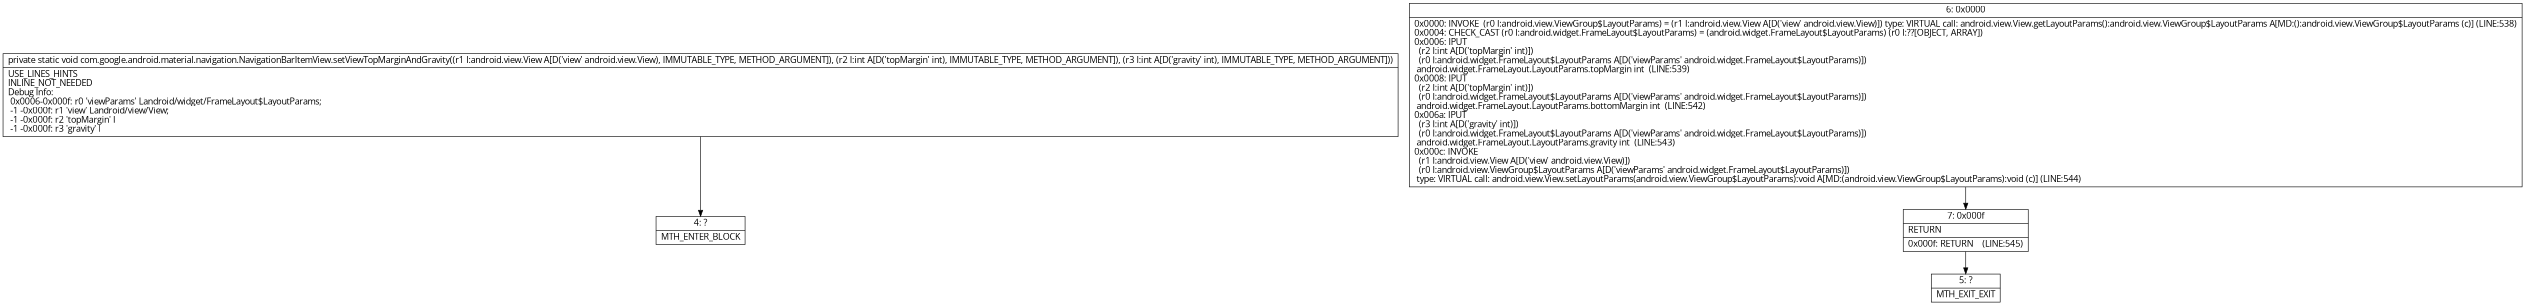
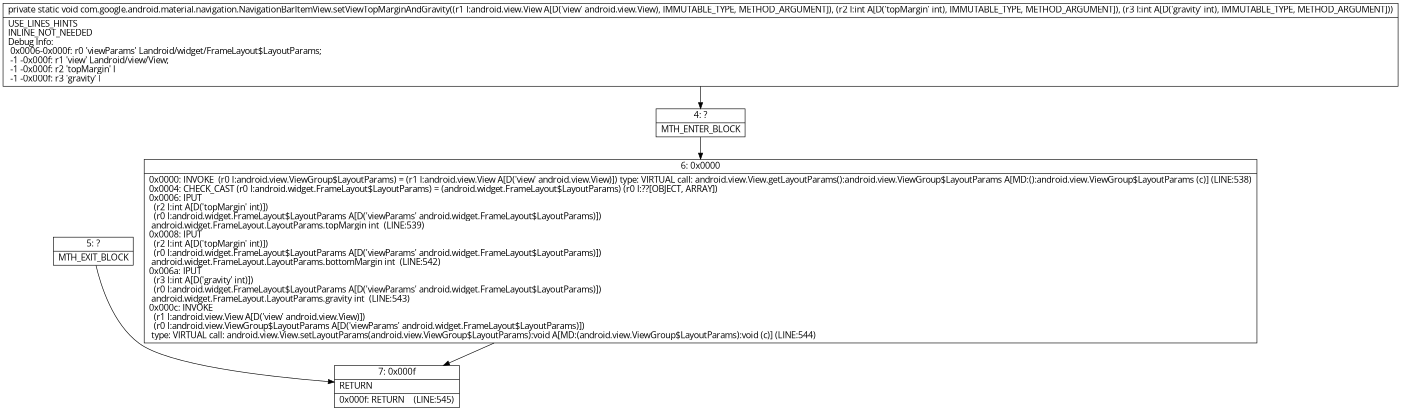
edge "4: ?" -> "6: 0x0000": added
edge "7: 0x000f" -> "5: ?": reversed
node "5: ?": text "MTH_EXIT_EXIT" -> "MTH_EXIT_BLOCK"
